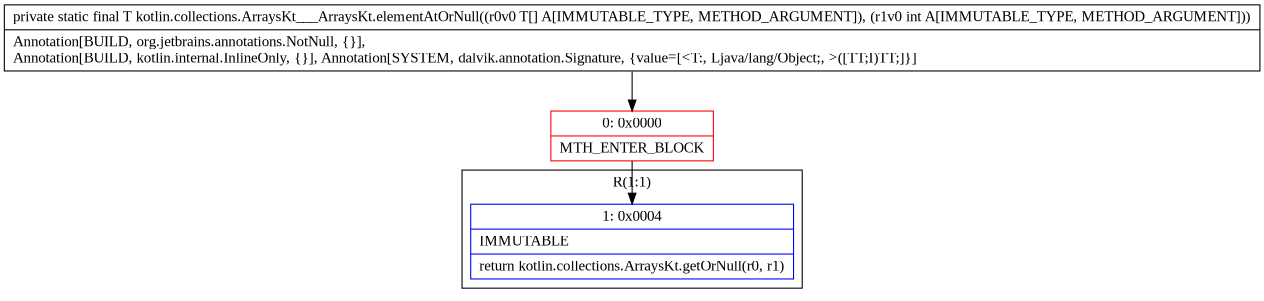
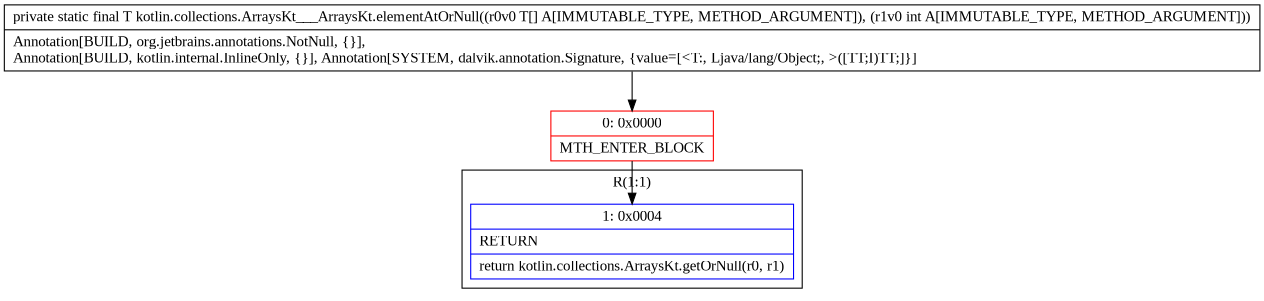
node "1: 0x0004": text "IMMUTABLE" -> "RETURN"
